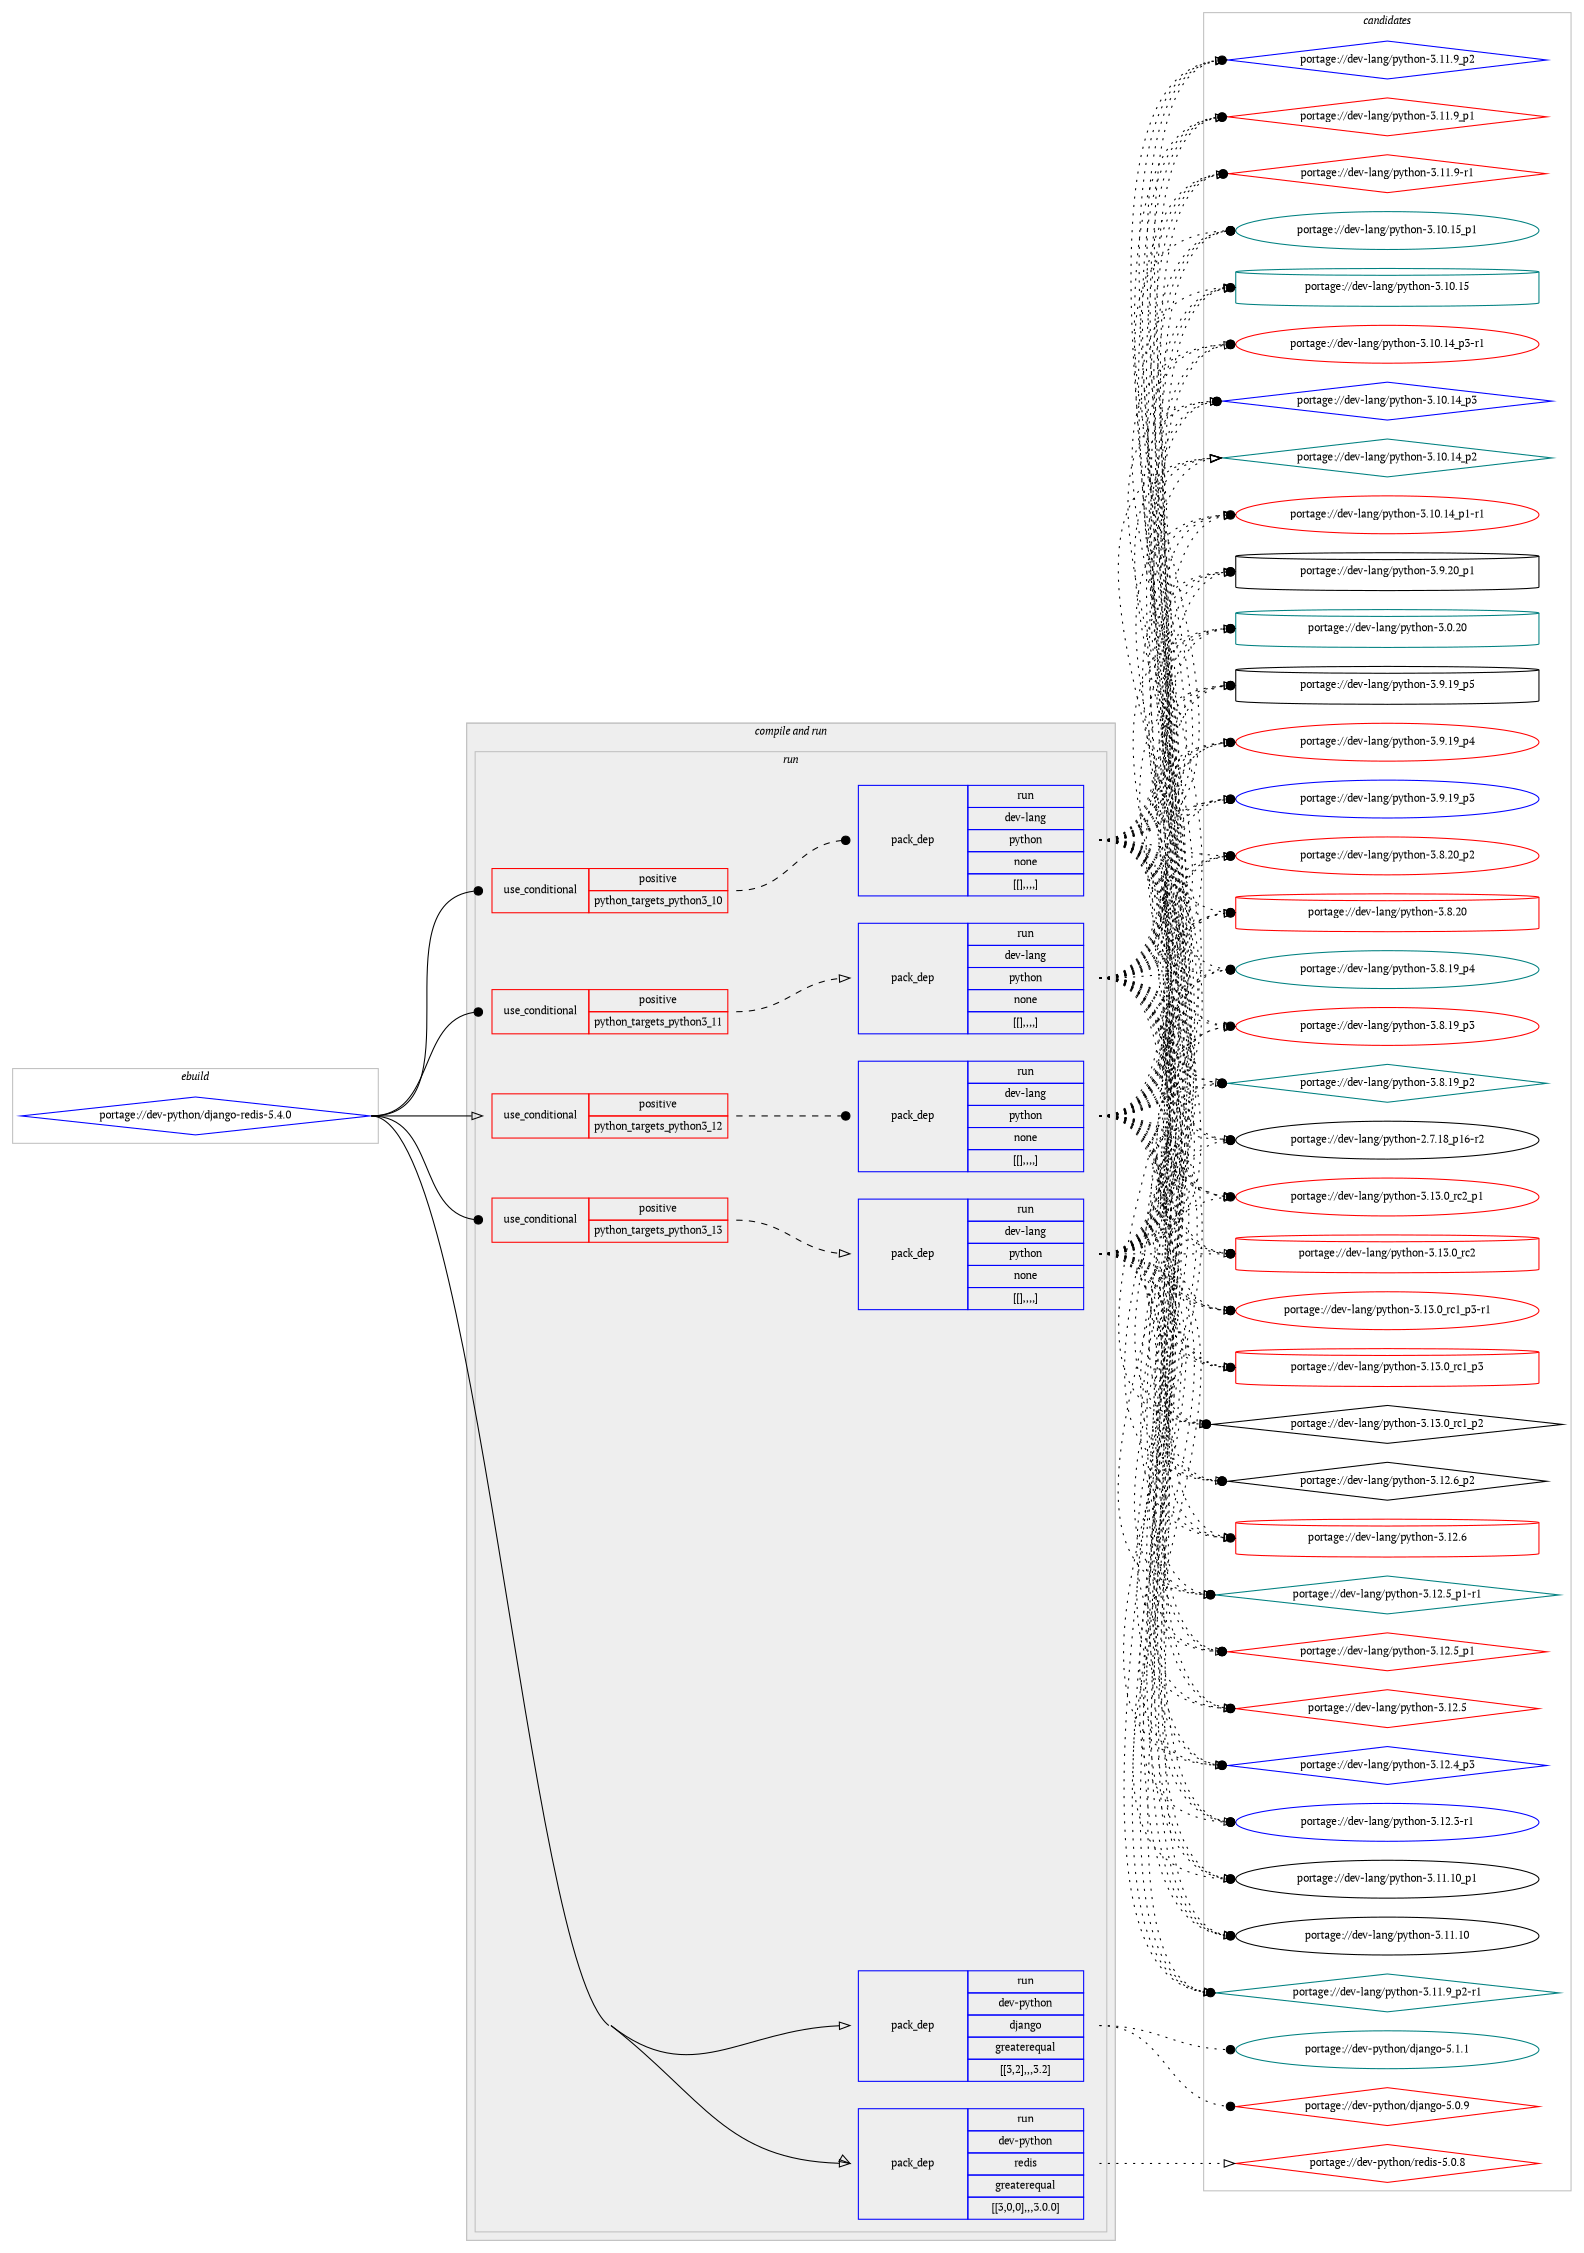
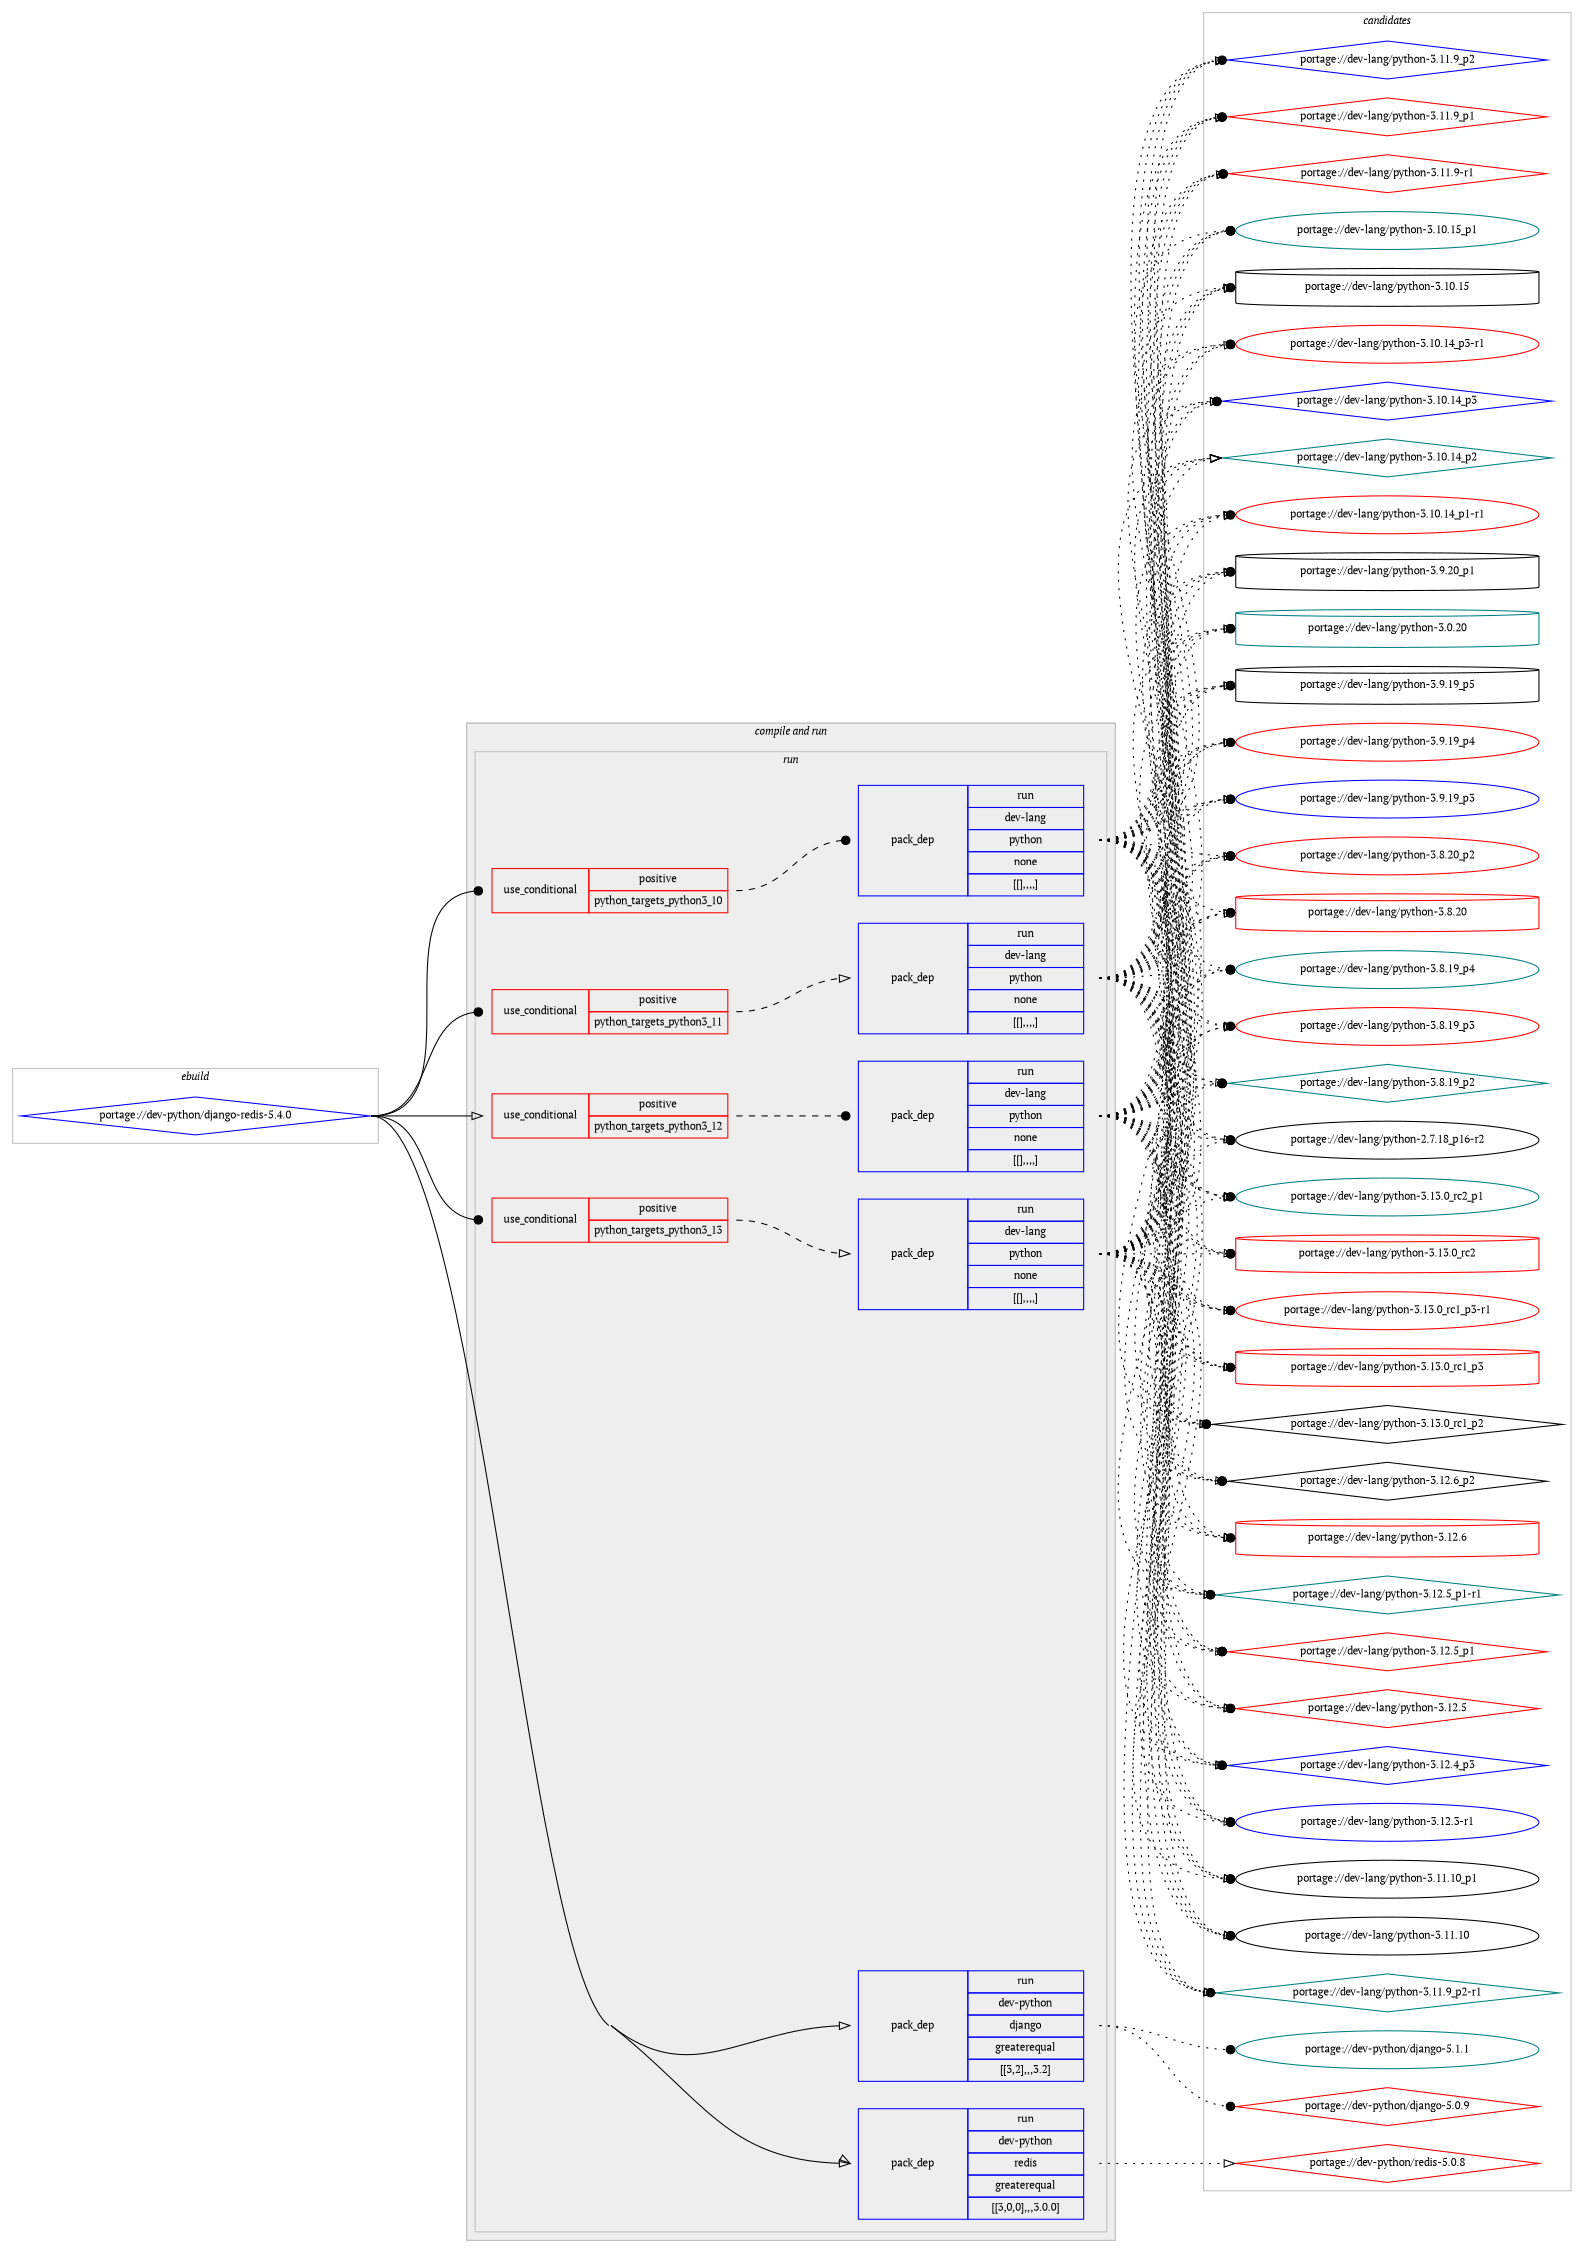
node "portage://dev-lang/python-3.10.15": color teal -> black
node "portage://dev-lang/python-3.13.0_rc2_p1": color red -> teal
